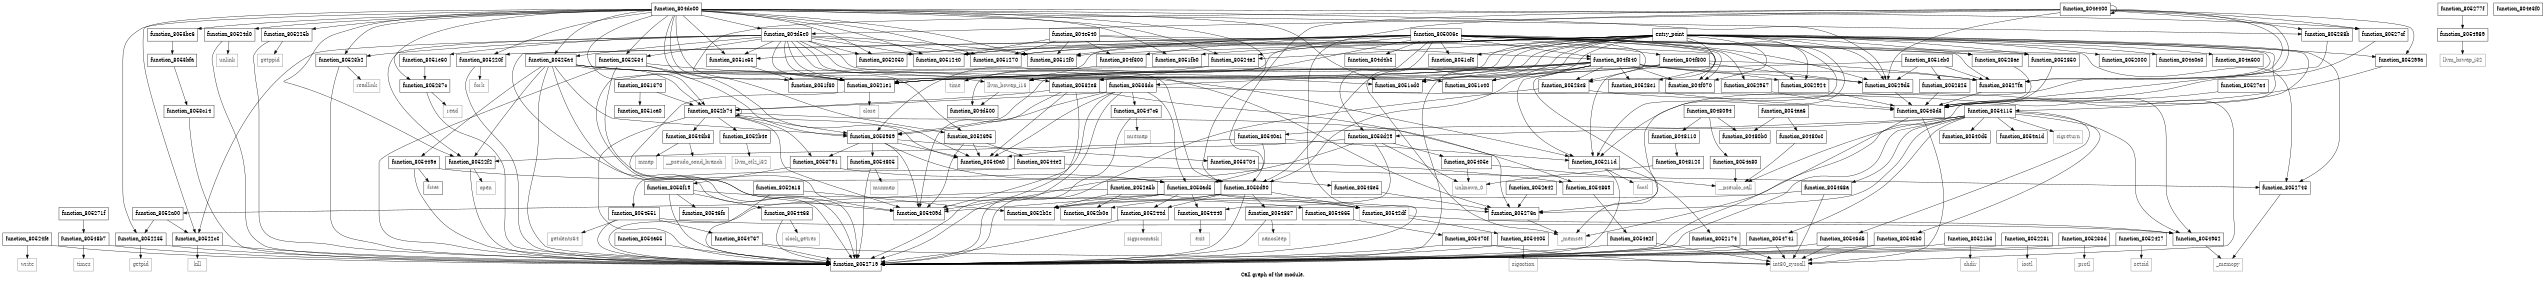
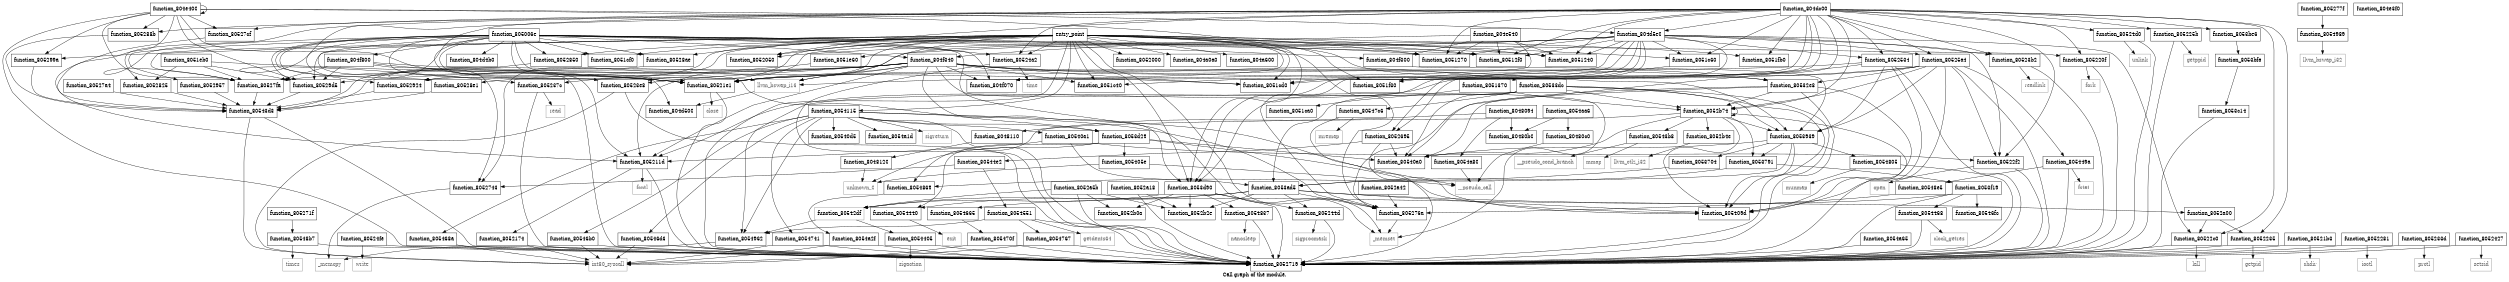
edge "function_804dc00" -> "function_80529d5": now "function_804dc00" -> "function_8052825"
node "fstat": color black -> gray50
edge "function_805468a" -> "function_8052b2e": now "function_805468a" -> "function_8052719"
